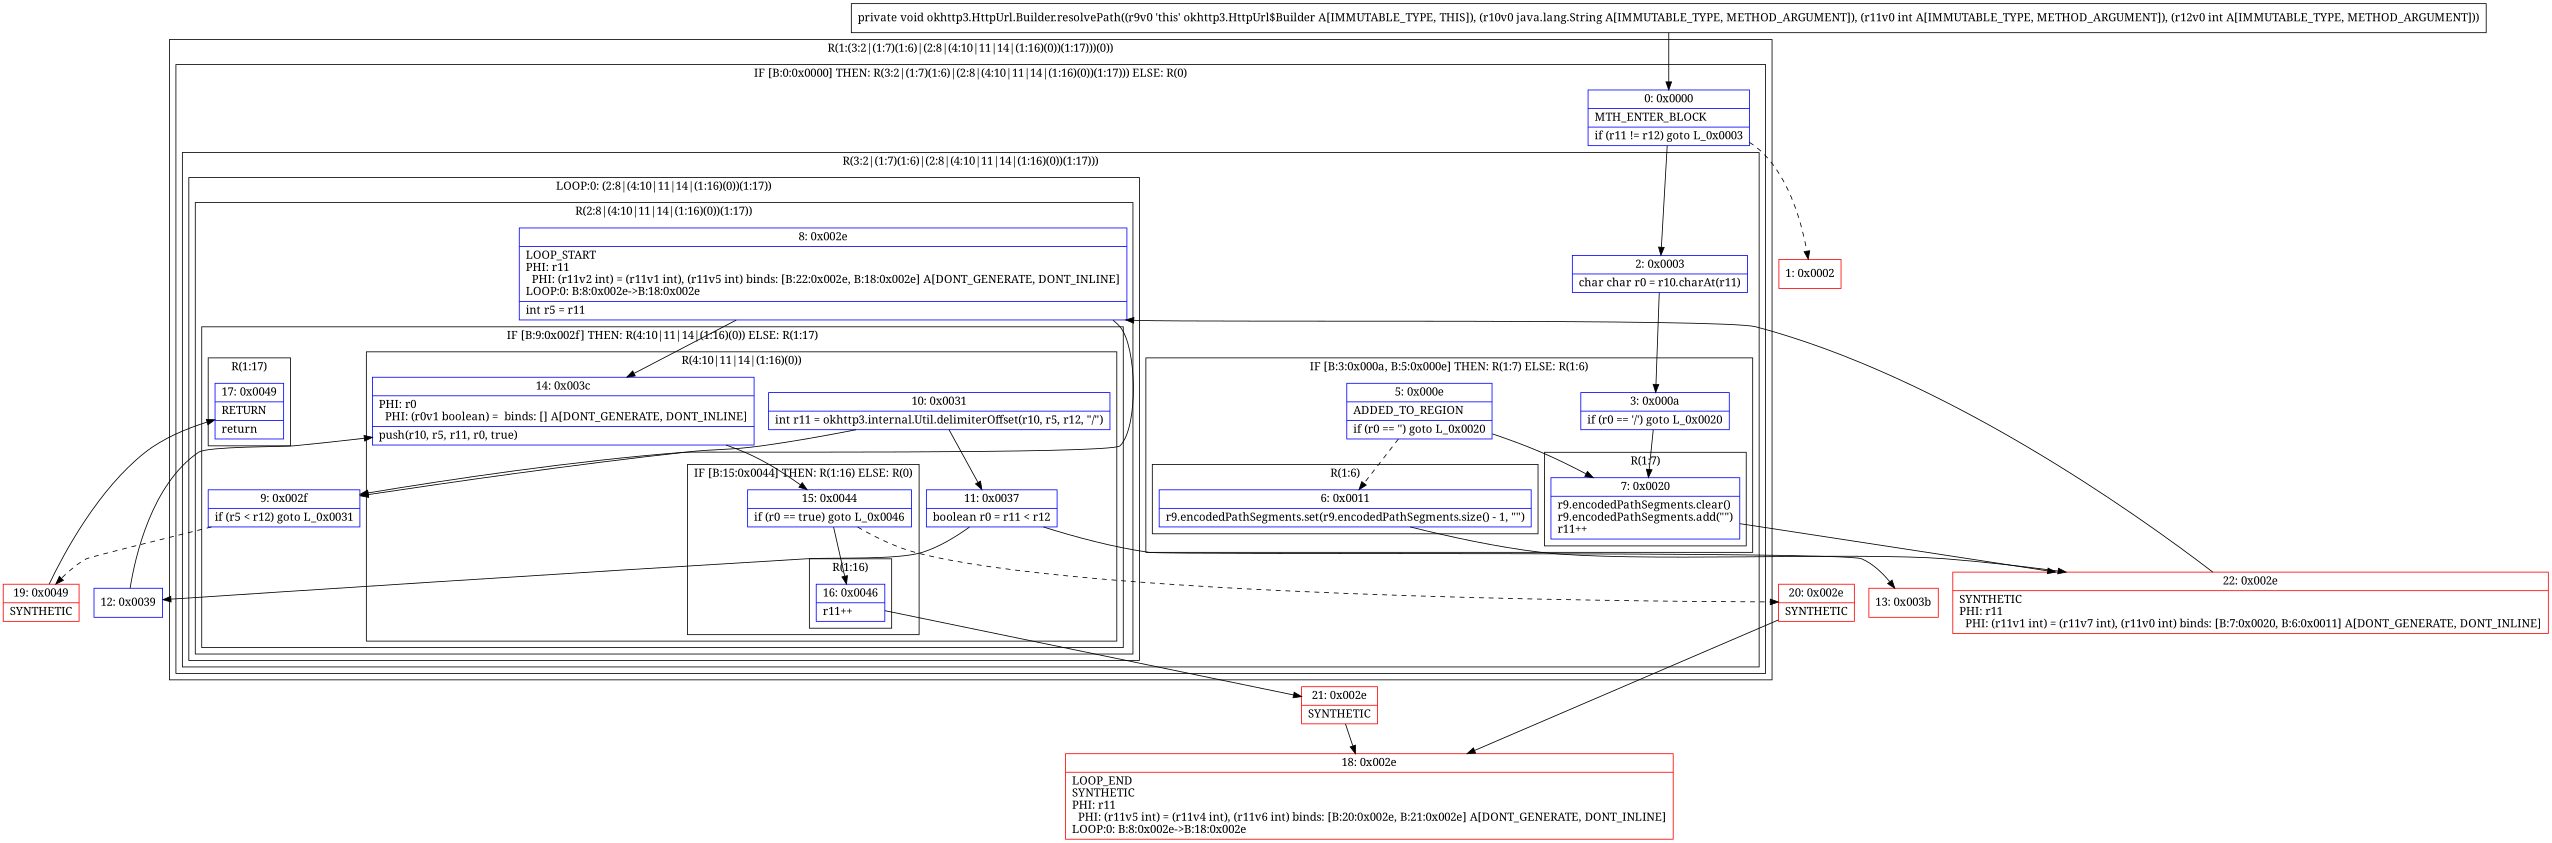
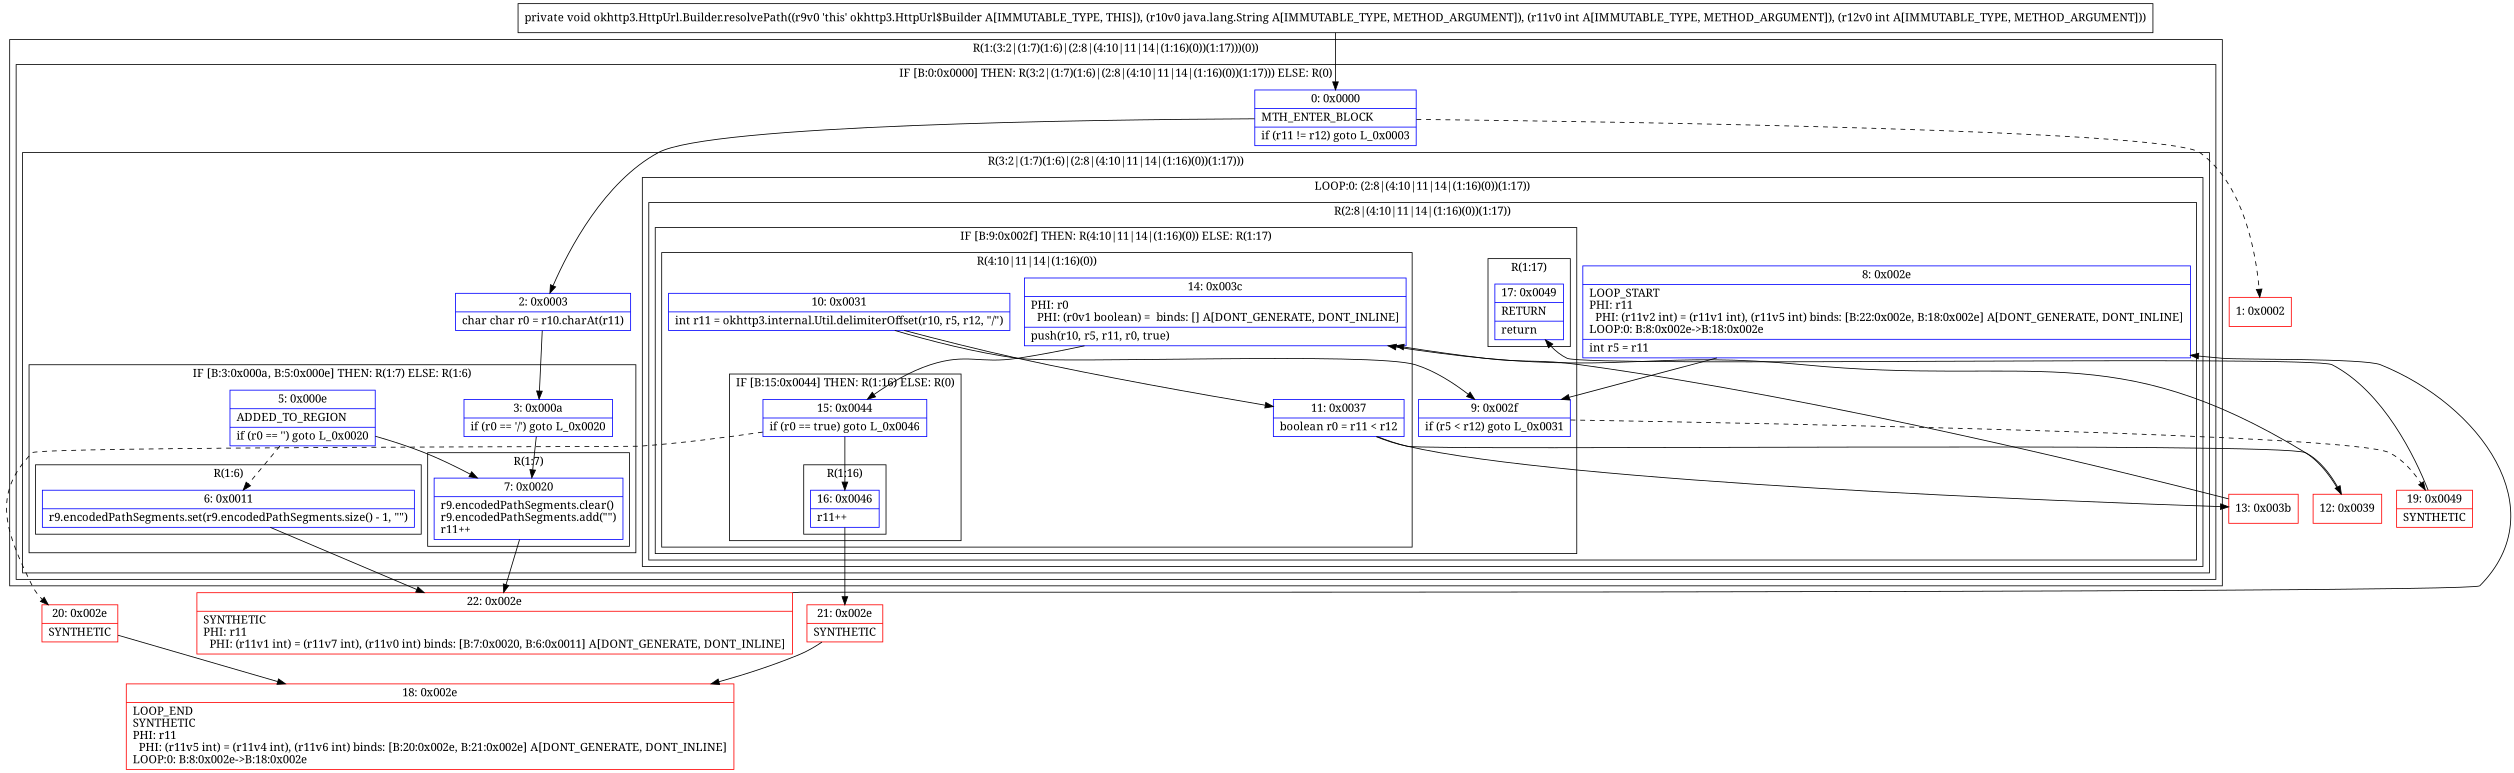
edge "8: 0x002e" -> "14: 0x003c": now "13: 0x003b" -> "14: 0x003c"
node "12: 0x0039": color blue -> red
